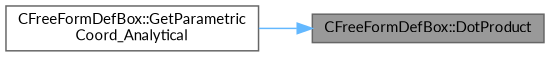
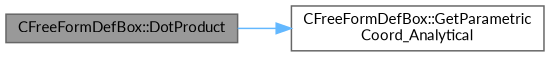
edge "CFreeFormDefBox::GetParametric Coord_Analytical" -> "CFreeFormDefBox::DotProduct": reversed
